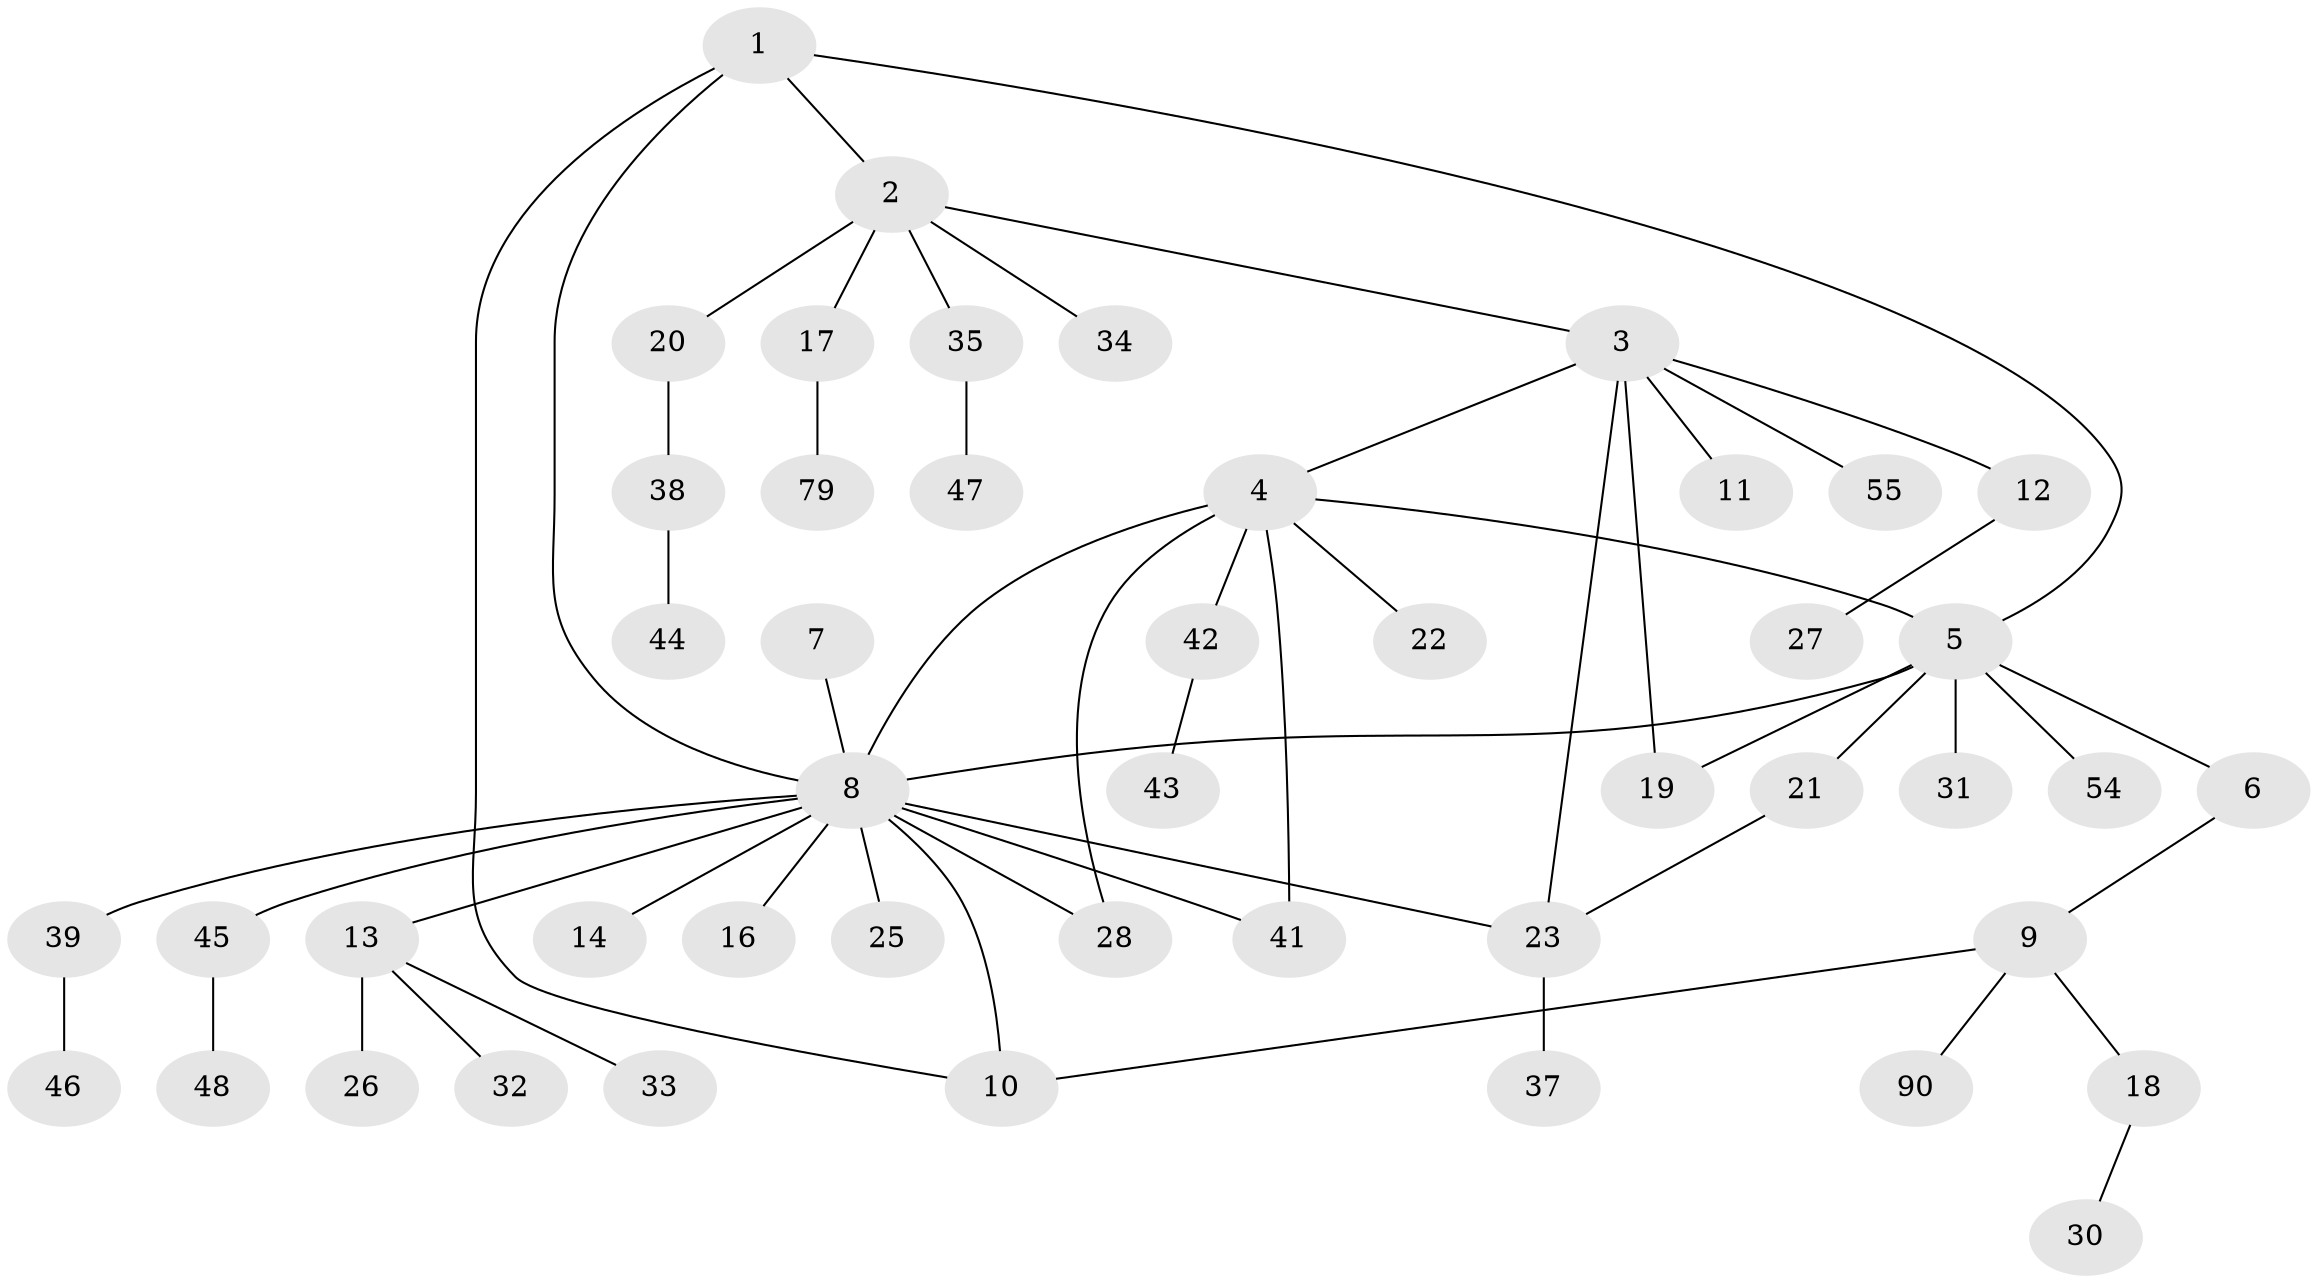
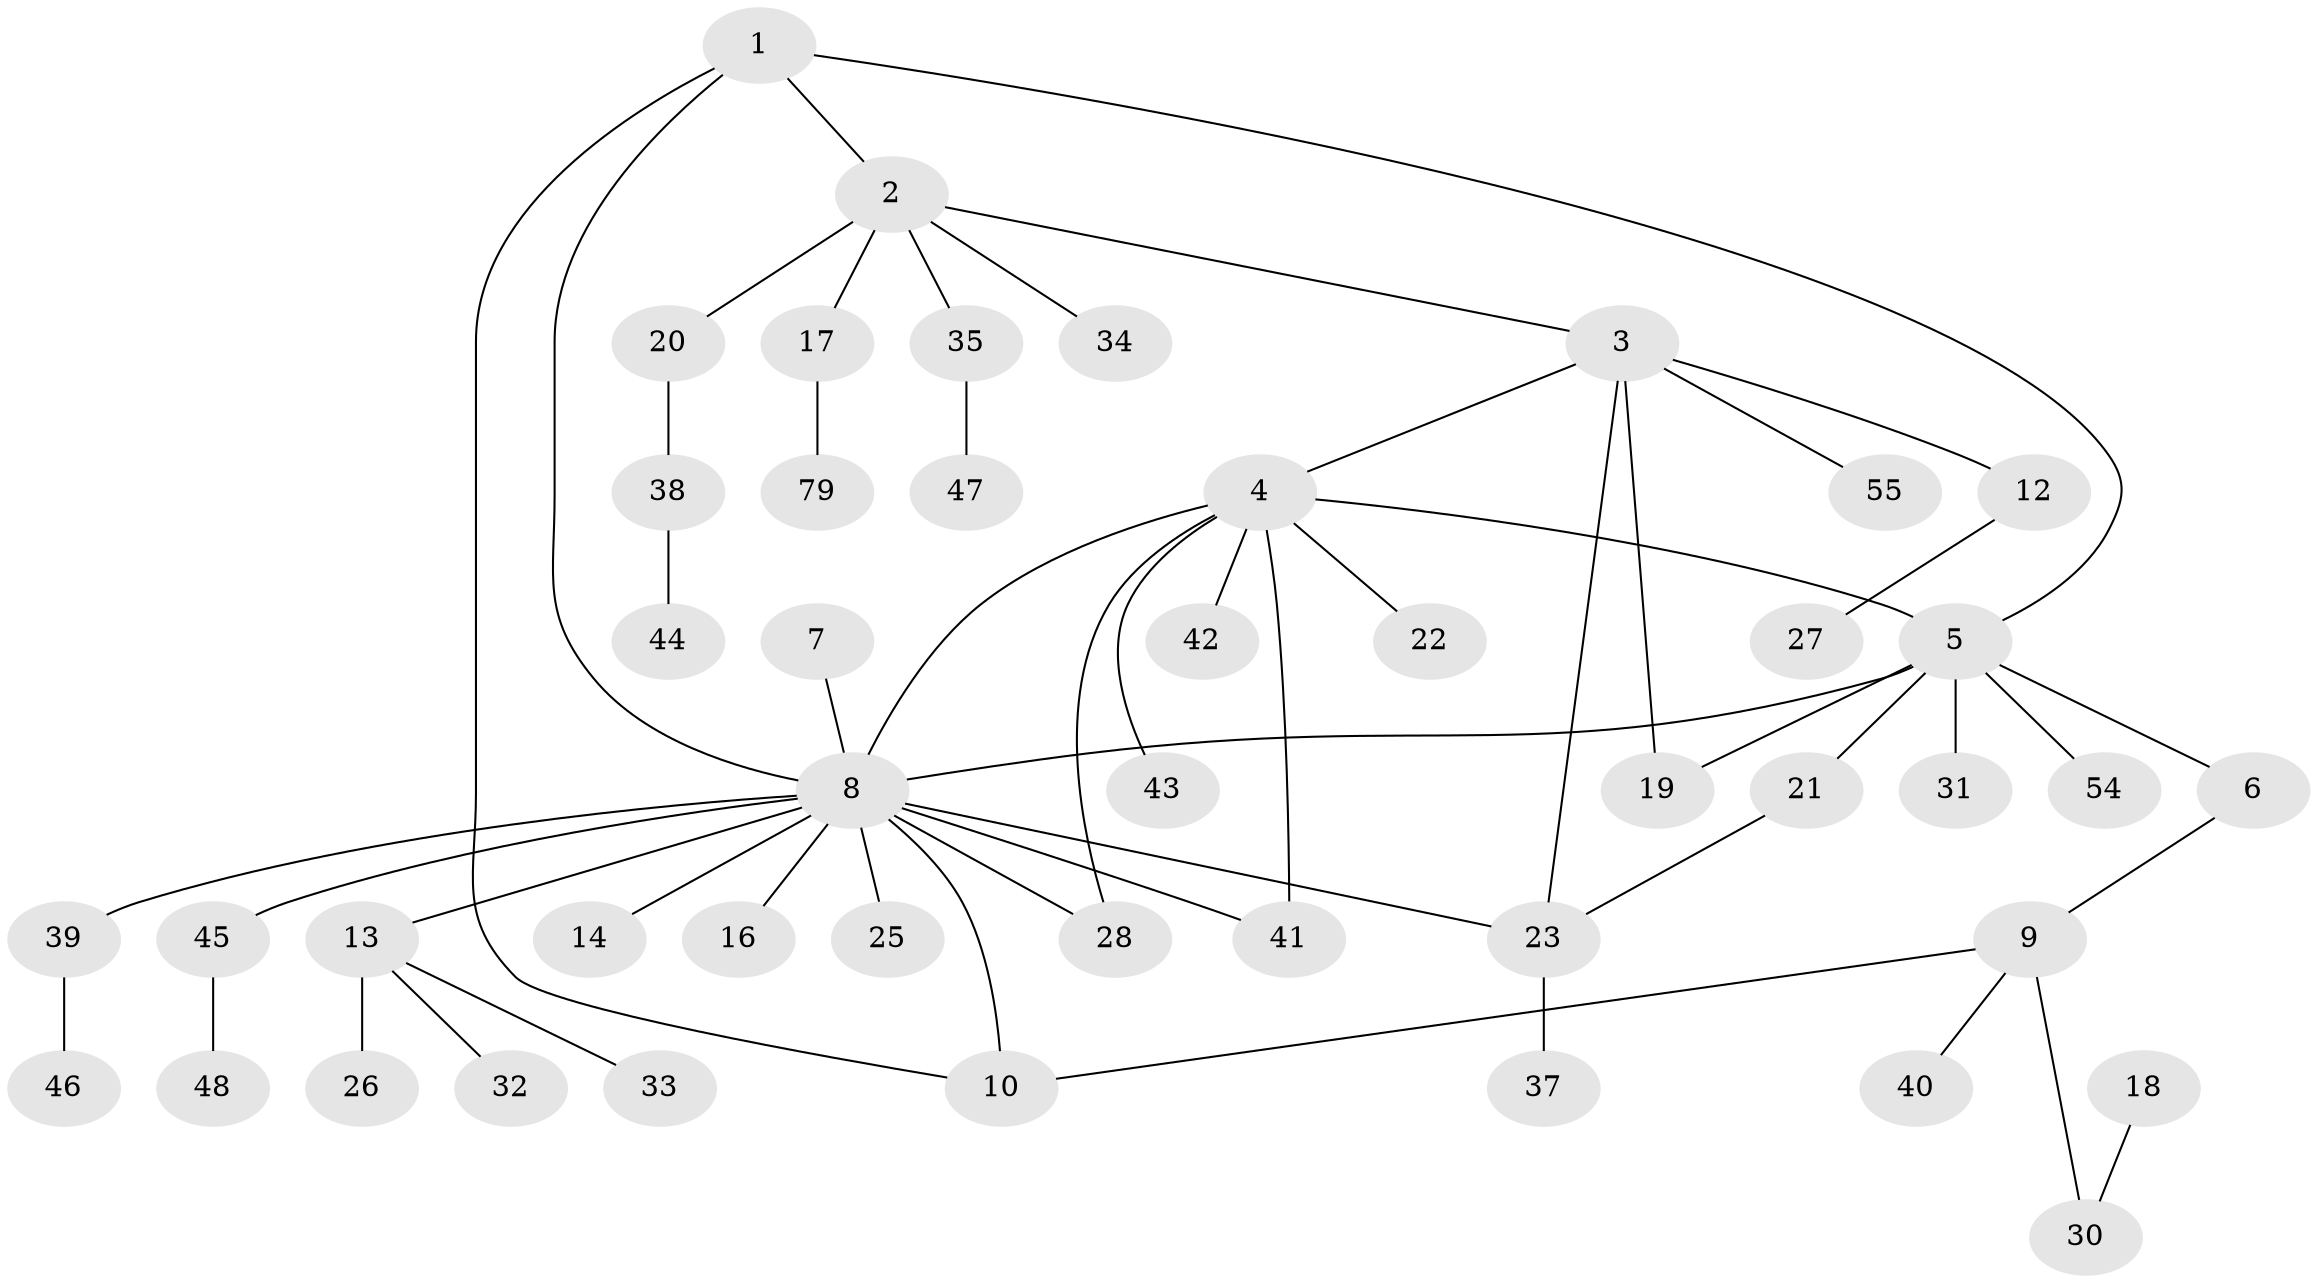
node "11": removed
edge "42" -- "43": now "4" -- "43"
edge "9" -- "18": now "9" -- "30"
node "90": label "90" -> "40"
